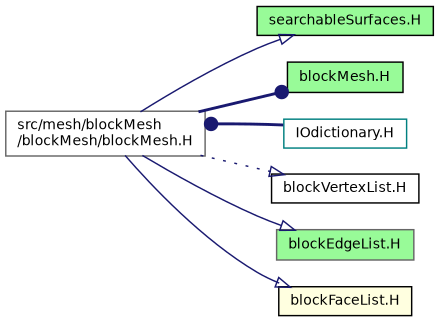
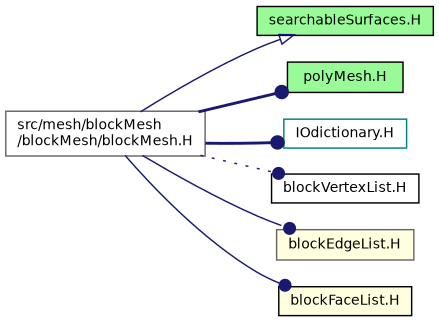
node "blockMesh.H": label "blockMesh.H" -> "polyMesh.H"
edge "IOdictionary.H" -> "src/mesh/blockMesh /blockMesh/blockMesh.H": reversed
edge "src/mesh/blockMesh /blockMesh/blockMesh.H" -> "blockVertexList.H": arrowhead onormal -> dot
edge "src/mesh/blockMesh /blockMesh/blockMesh.H" -> "blockEdgeList.H": arrowhead onormal -> dot
edge "src/mesh/blockMesh /blockMesh/blockMesh.H" -> "blockFaceList.H": arrowhead onormal -> dot
node "blockEdgeList.H": fillcolor palegreen -> lightyellow
